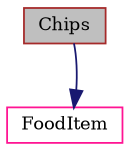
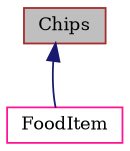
edge "Chips" -> "FoodItem": reversed
